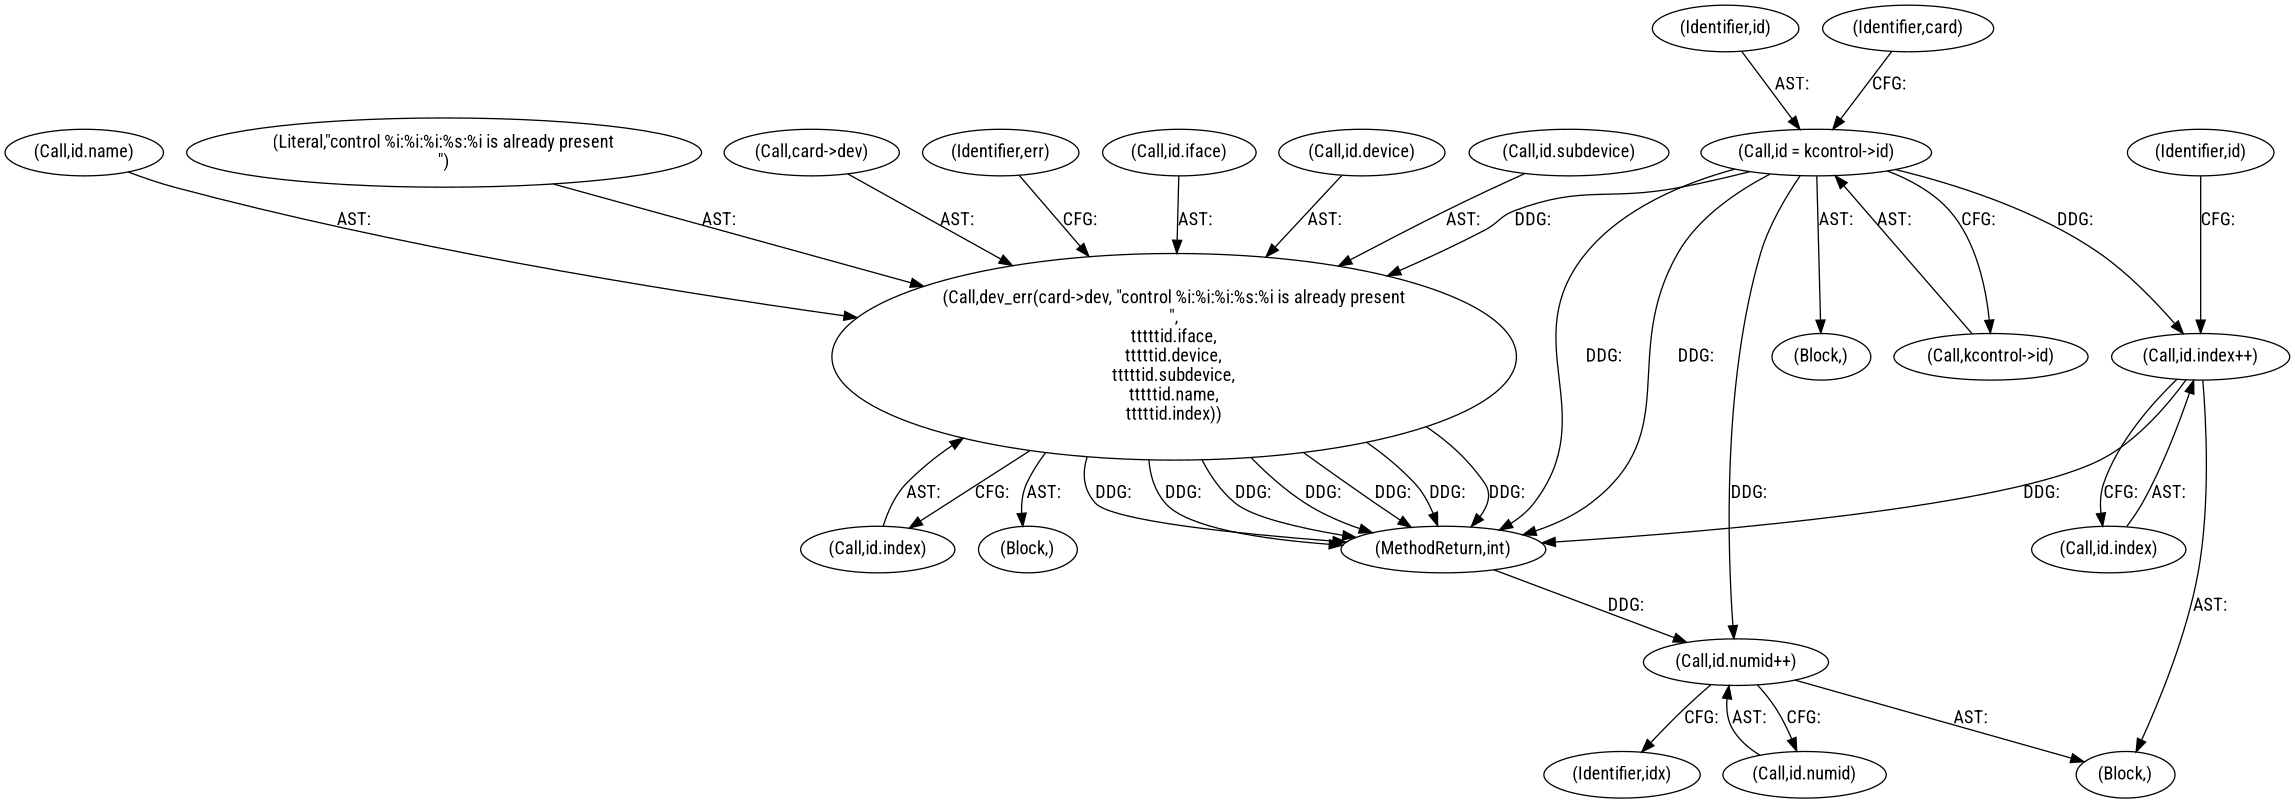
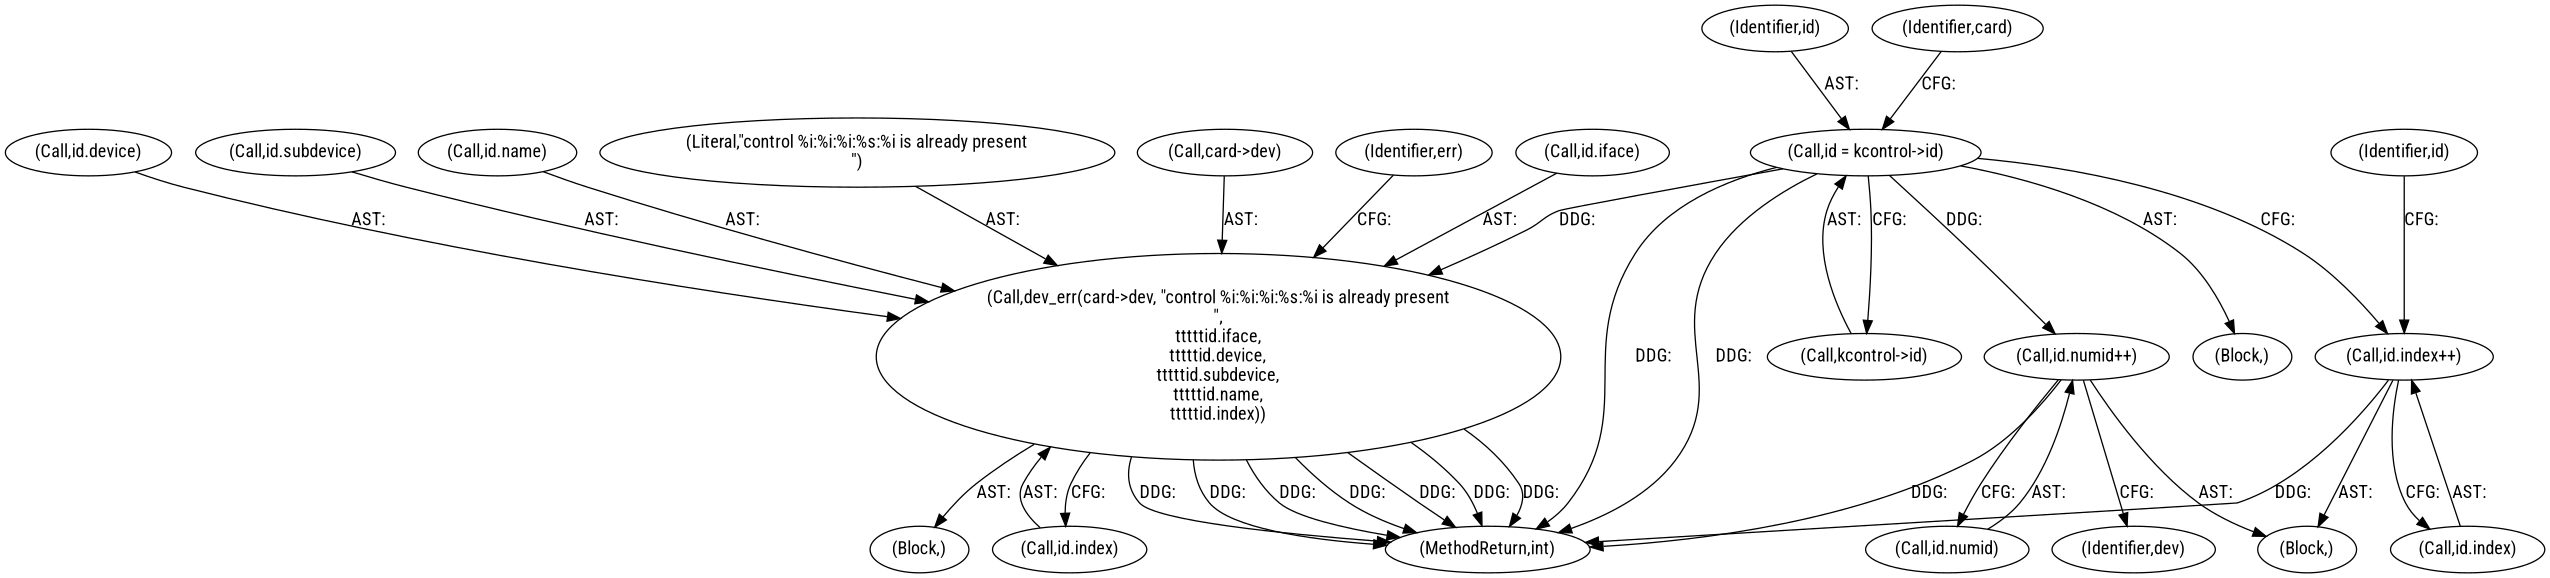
edge "(Call,id = kcontrol->id)" -> "(Call,id.index++)": label "DDG: " -> "CFG: "
edge "(MethodReturn,int)" -> "(Call,id.numid++)": reversed
node "(Identifier,idx)": label "(Identifier,idx)" -> "(Identifier,dev)"
